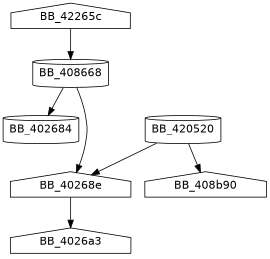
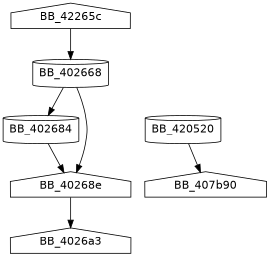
node "BB_408668": label "BB_408668" -> "BB_402668"
edge "BB_420520" -> "BB_40268e": now "BB_402684" -> "BB_40268e"
node "BB_408b90": label "BB_408b90" -> "BB_407b90"
